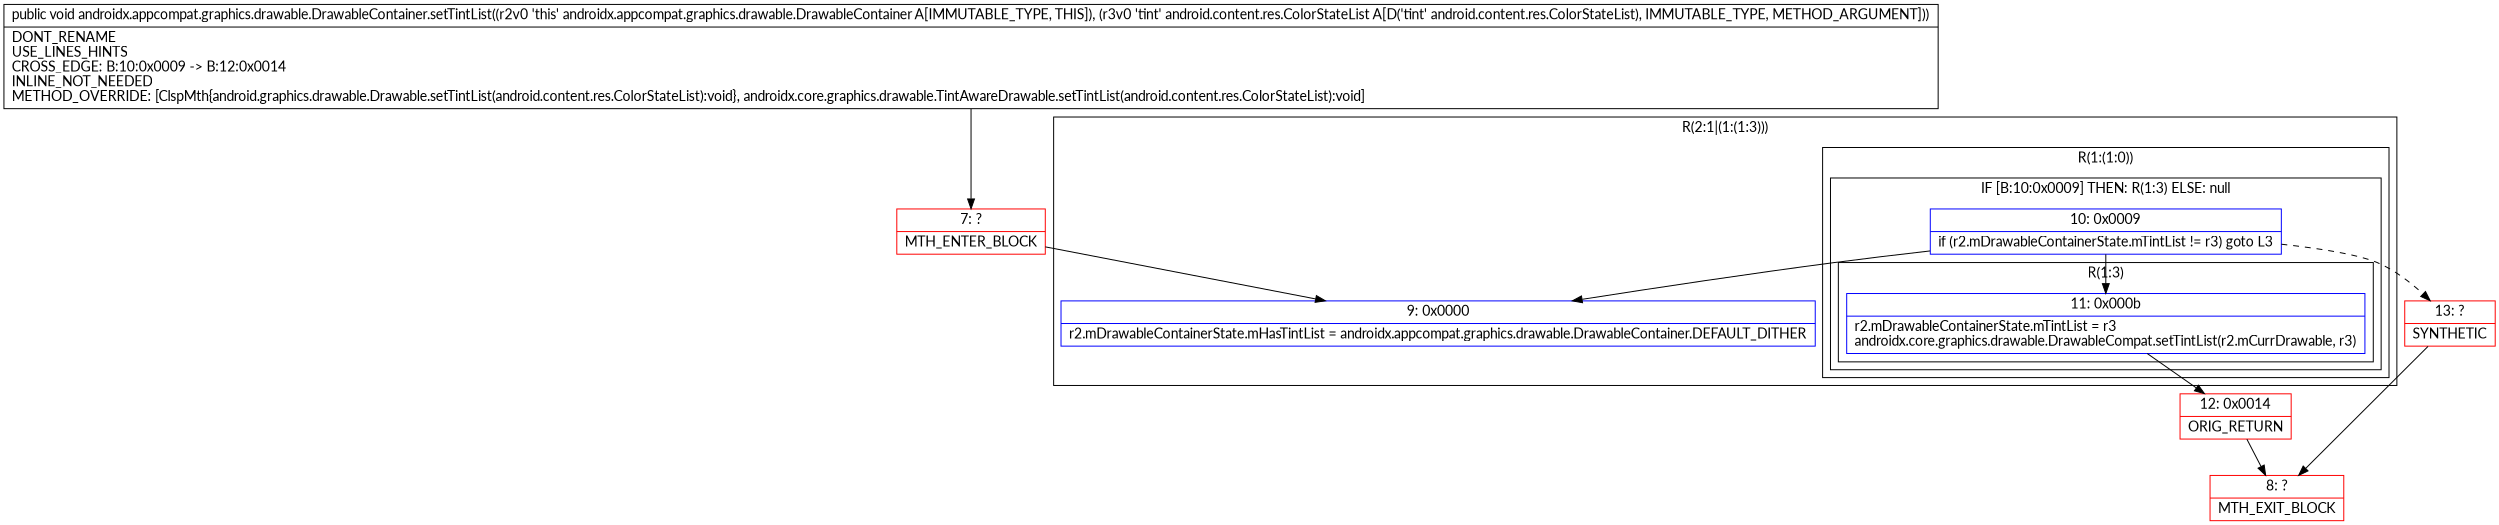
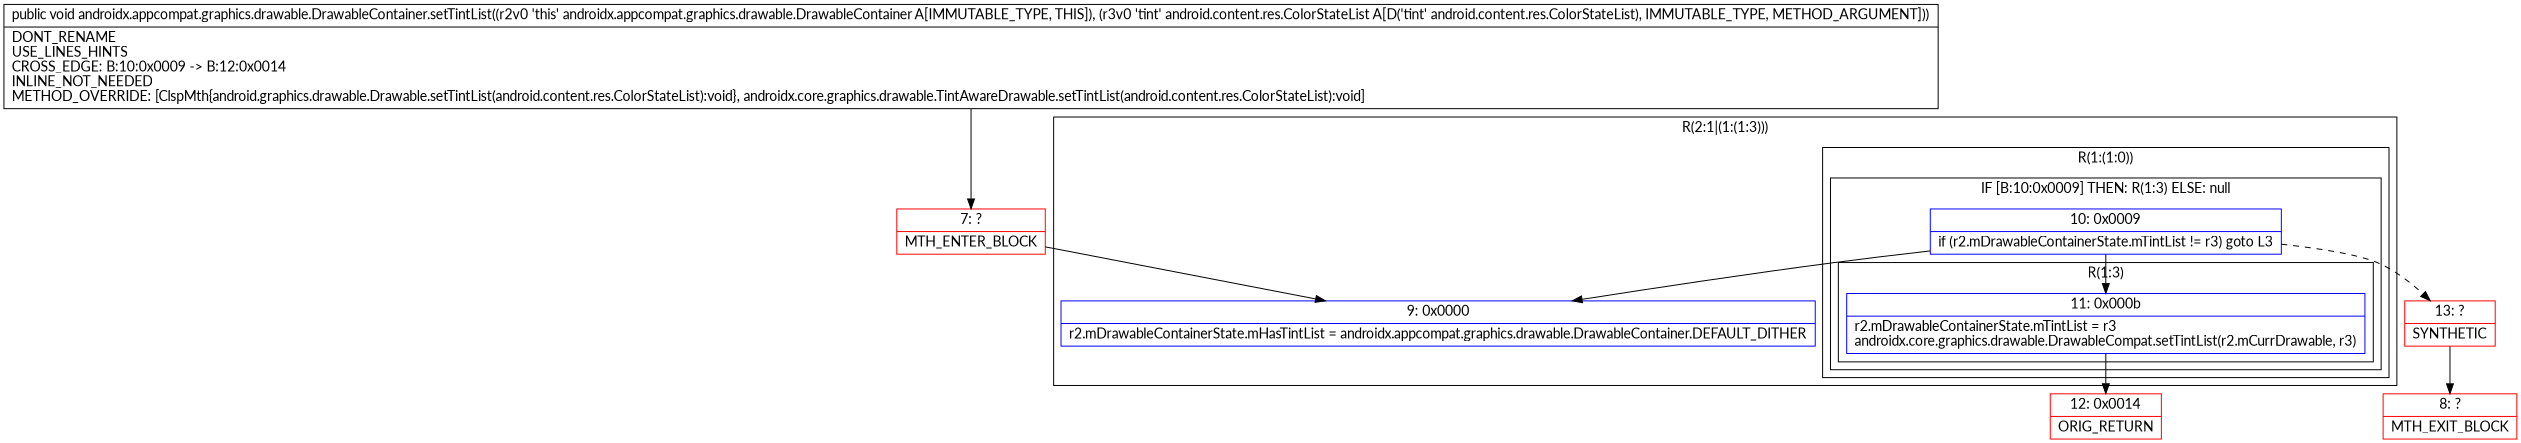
edge "12: 0x0014" -> "8: ?": removed
